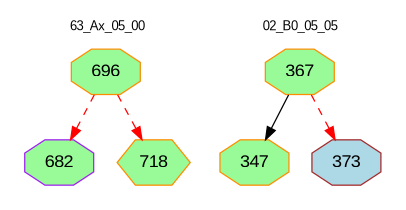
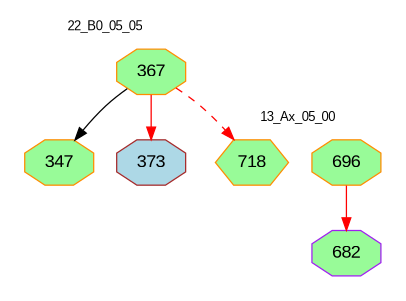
cluster "63_Ax_05_00": label "63_Ax_05_00" -> "13_Ax_05_00"
cluster "02_B0_05_05": label "02_B0_05_05" -> "22_B0_05_05"
edge "696" -> "682": style dashed -> solid
edge "696" -> "718": now "367" -> "718"
edge "367" -> "373": style dashed -> solid
